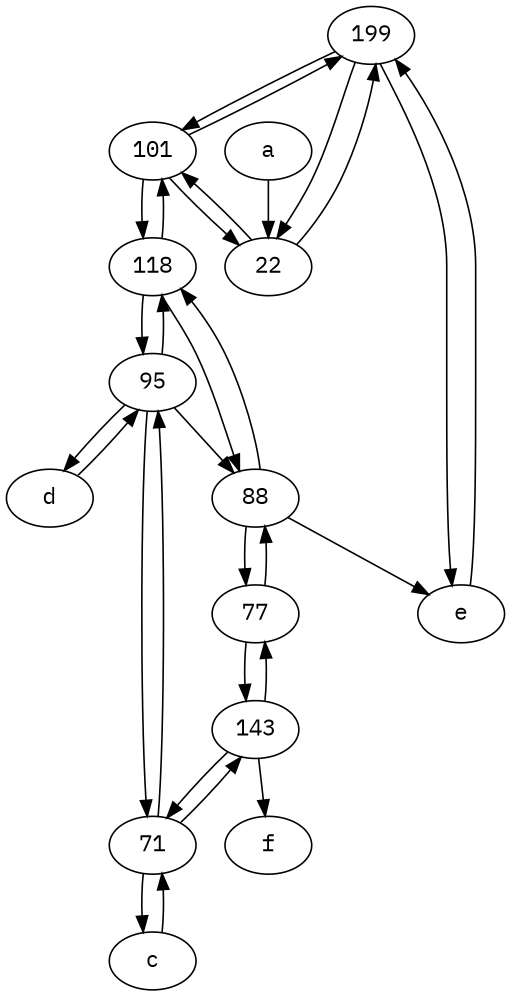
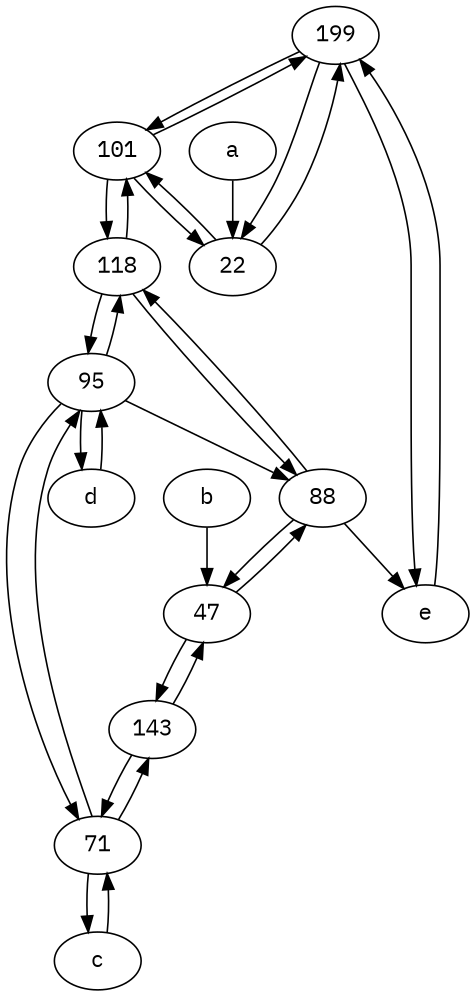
node "b": added
node "77": label "77" -> "47"
node "f": removed
